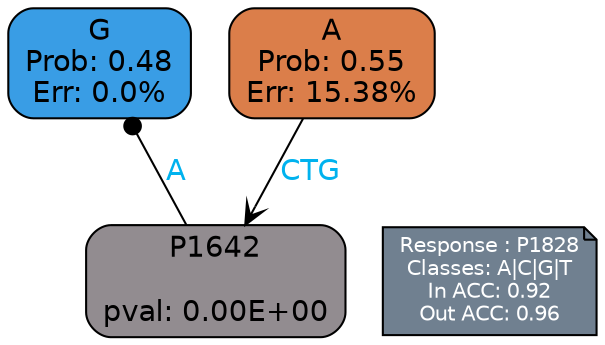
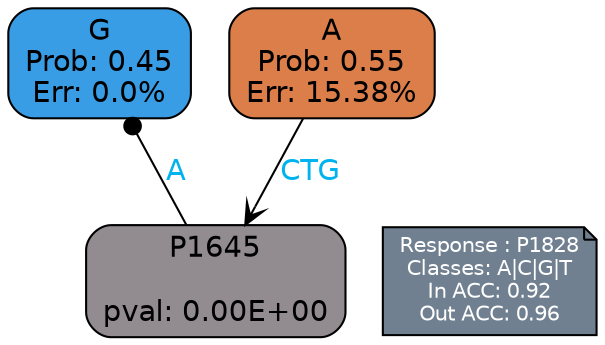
node "G Prob: 0.48 Err: 0.0%": label "G Prob: 0.48 Err: 0.0%" -> "G Prob: 0.45 Err: 0.0%"
node "P1642 pval: 0.00E+00": label "P1642 pval: 0.00E+00" -> "P1645 pval: 0.00E+00"
